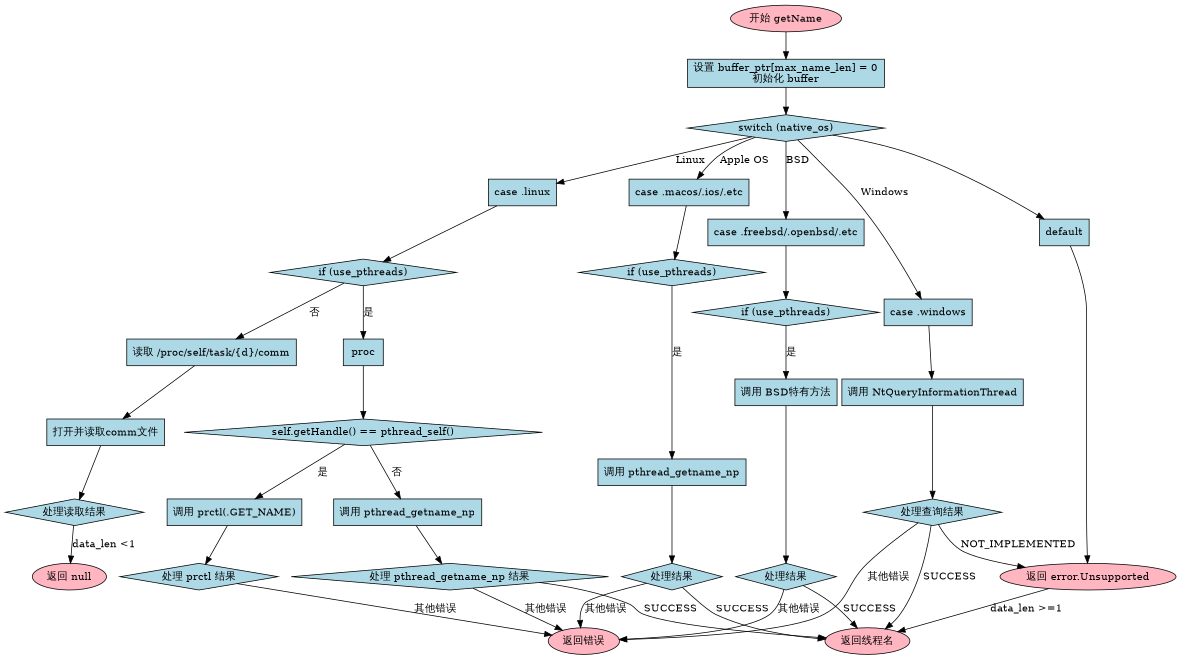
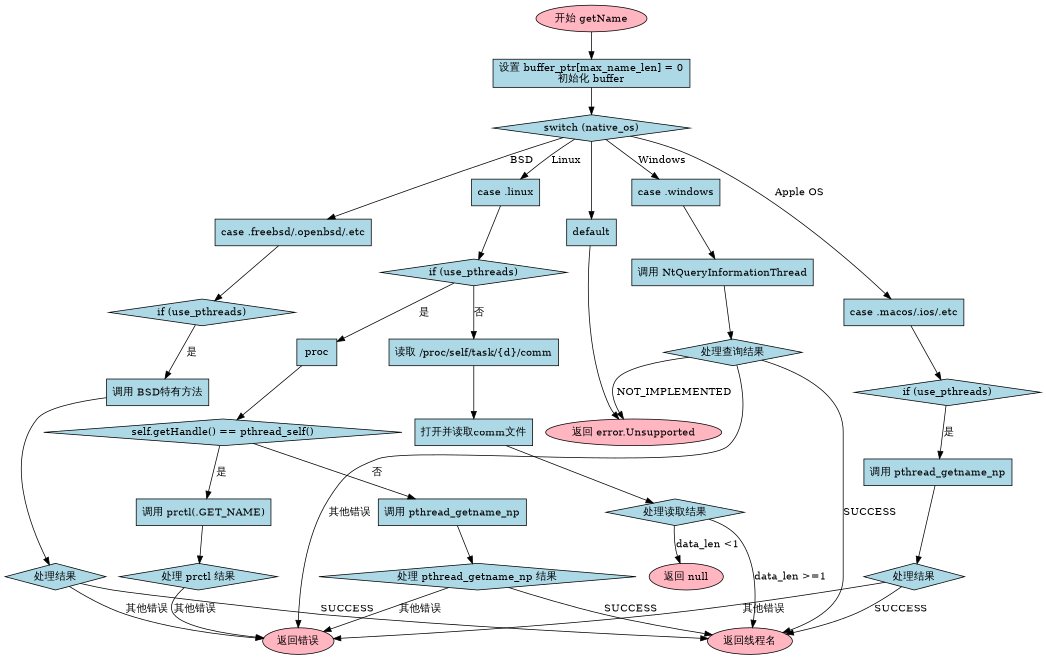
edge "返回 error.Unsupported" -> "返回线程名": now "处理读取结果" -> "返回线程名"
